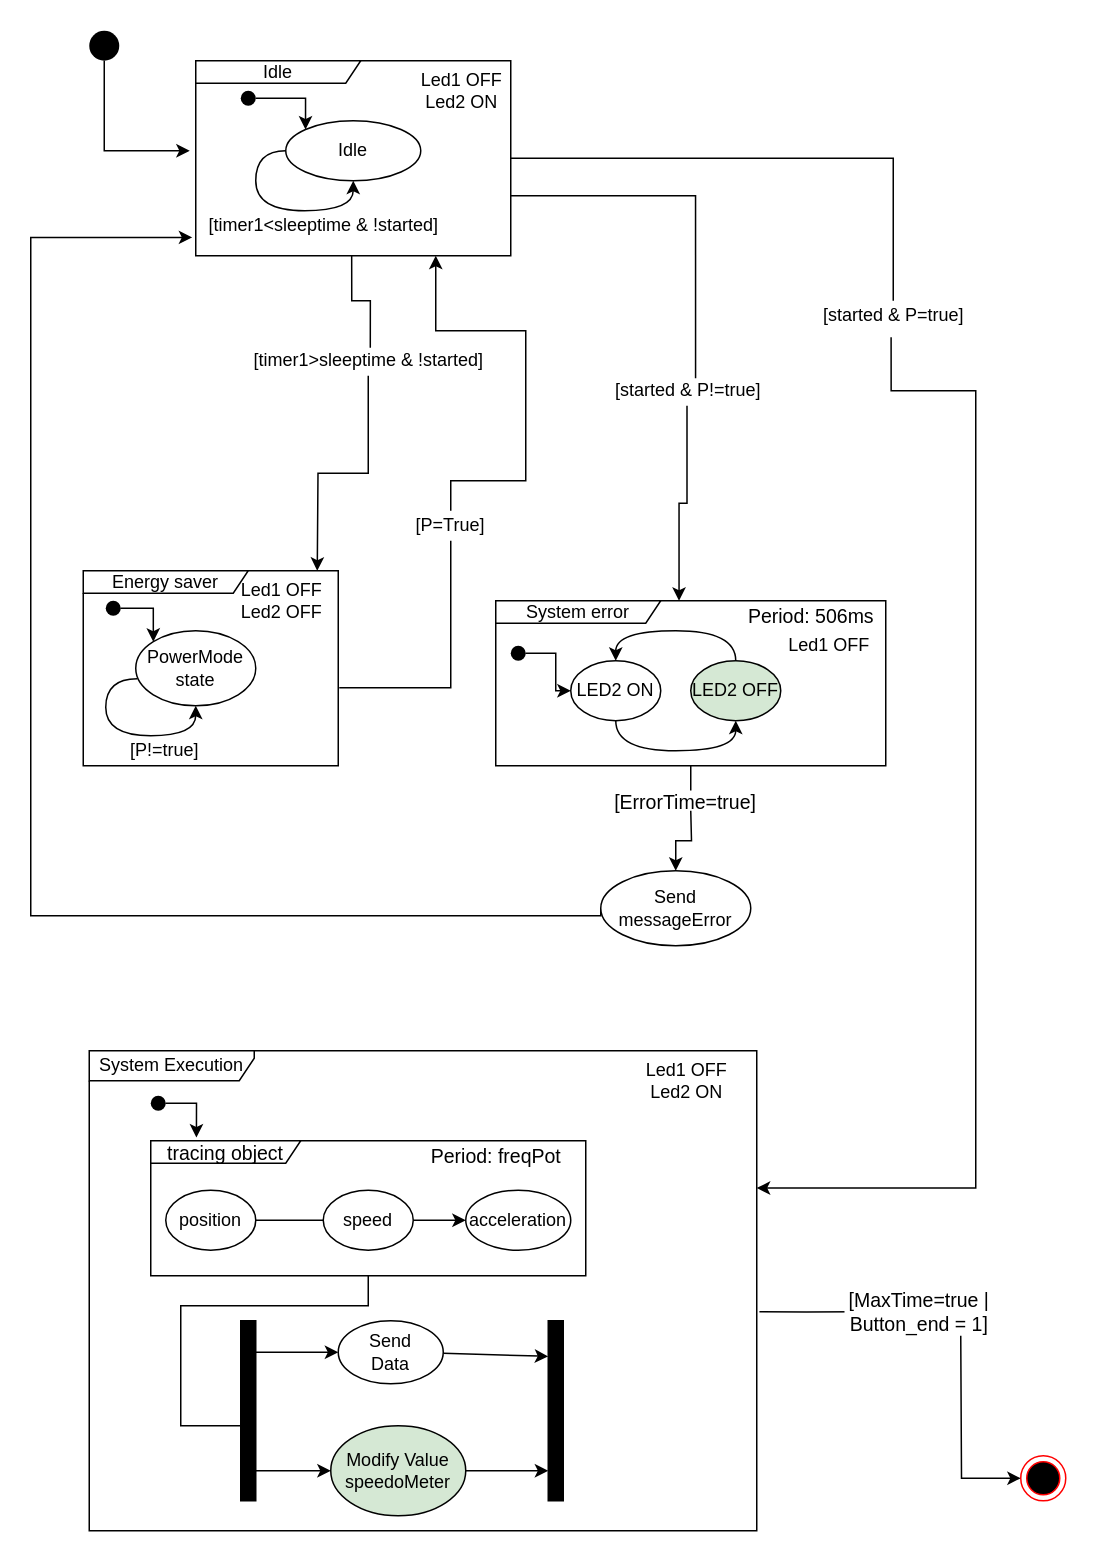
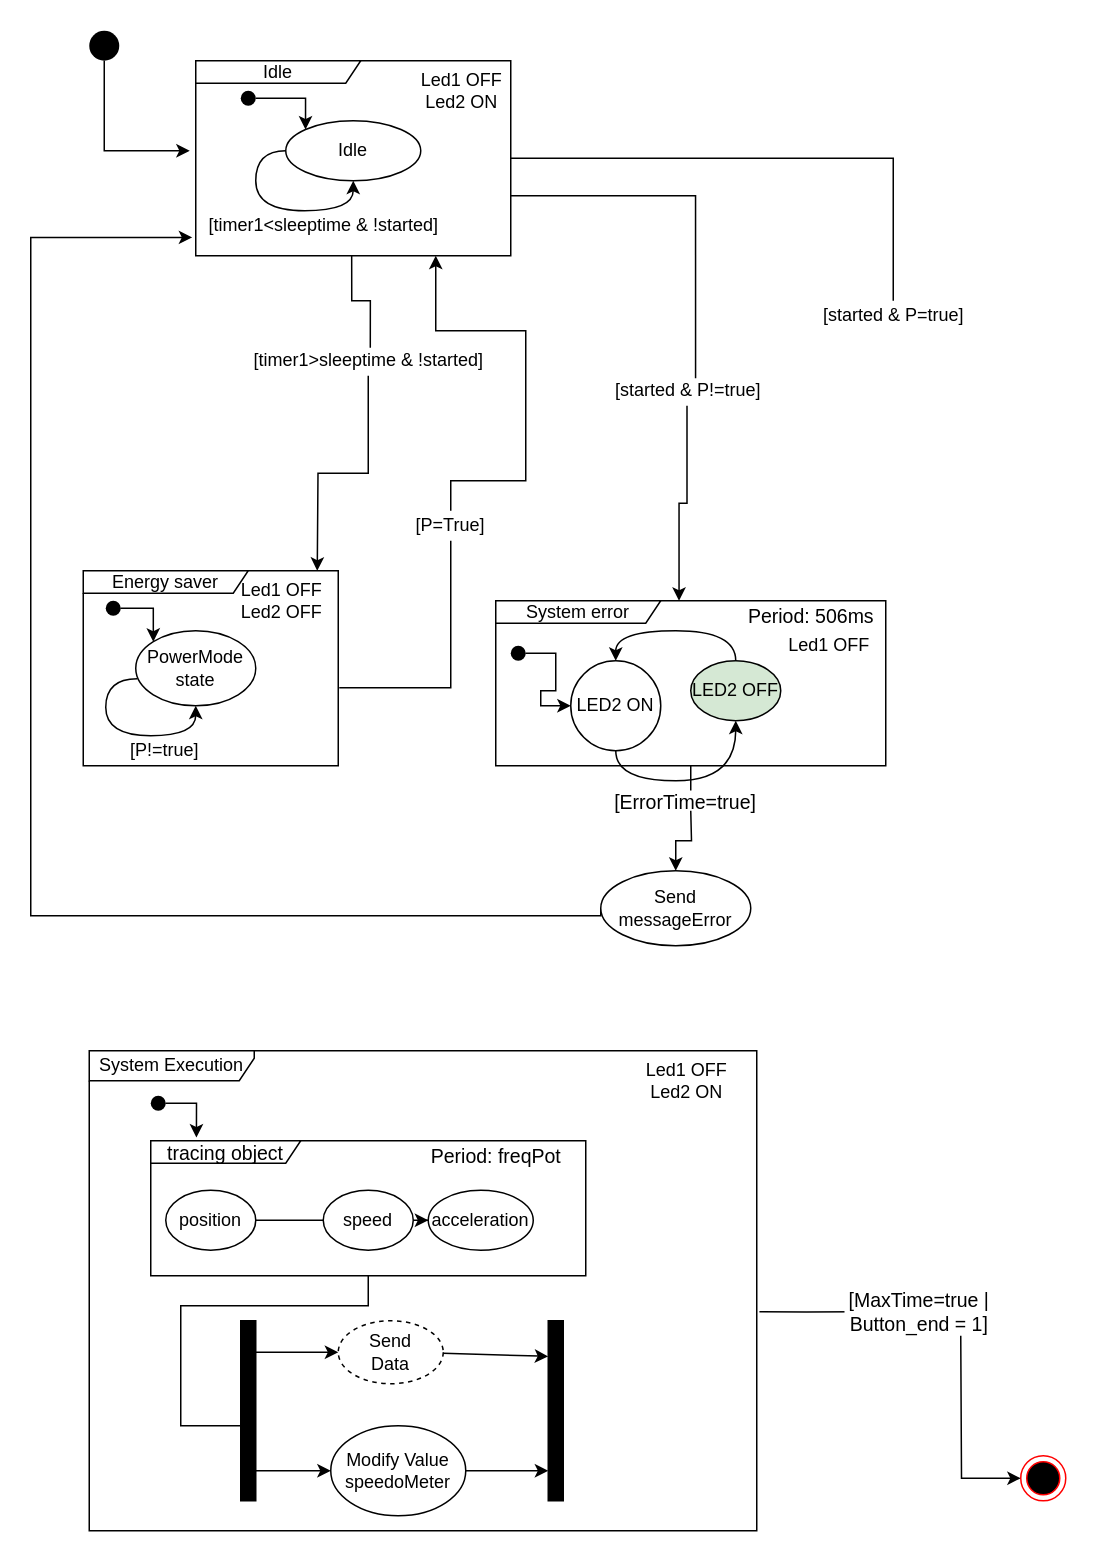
node "LED2 ON": size 90x60 -> 90x90
edge "[started & P=true]" -> "System Execution": removed
node "acceleration": moved (518, 1220) -> (481, 1220)
node "Send Data": style solid -> dashed
node "Modify Value speedoMeter": fillcolor #d5e8d4 -> #ffffff
